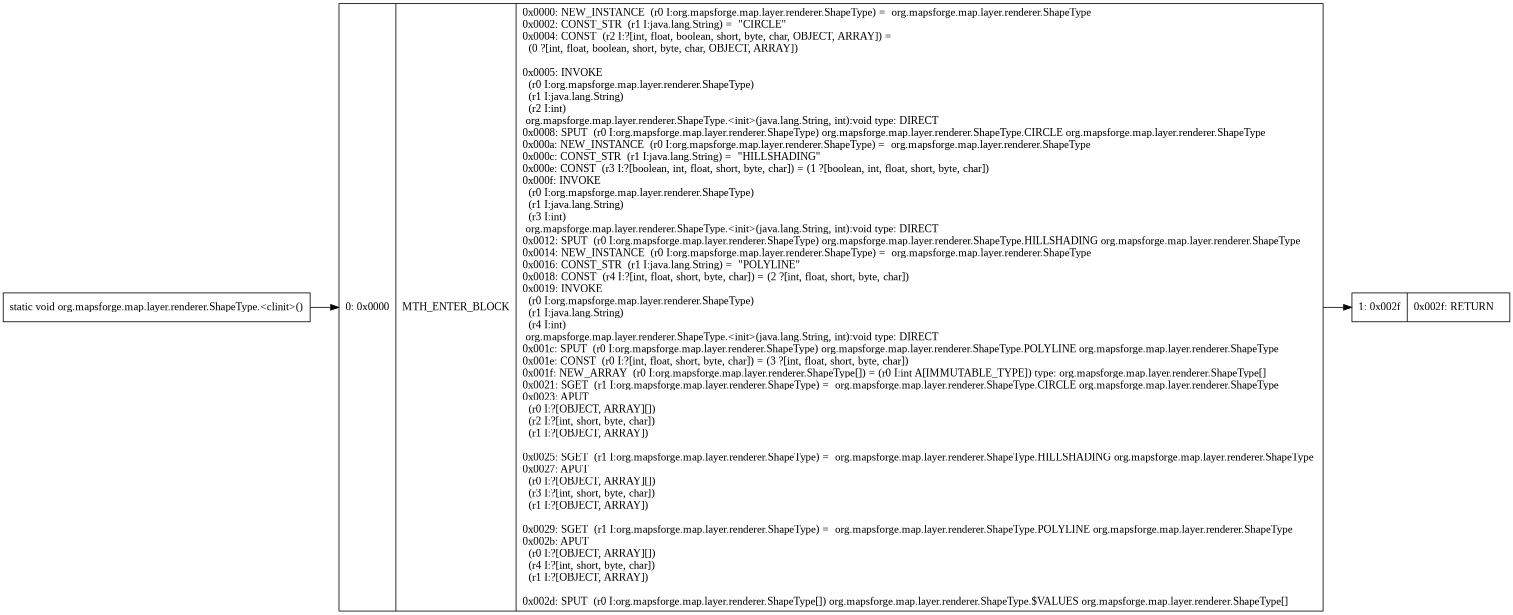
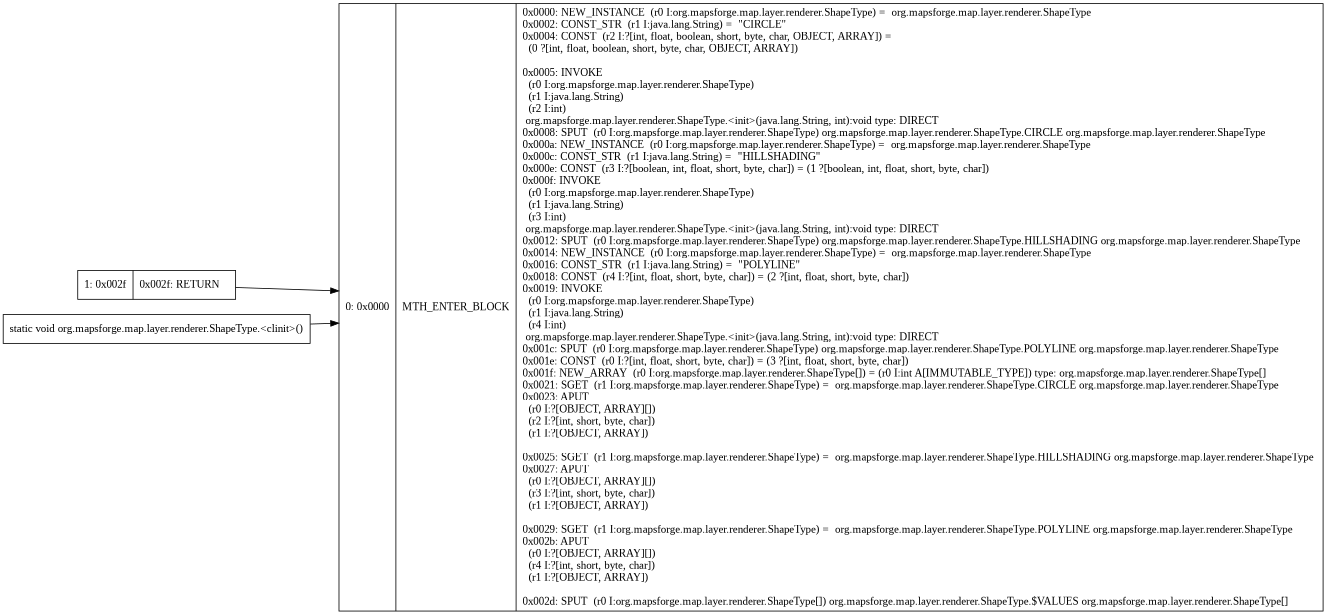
edge "0: 0x0000" -> "1: 0x002f": reversed
